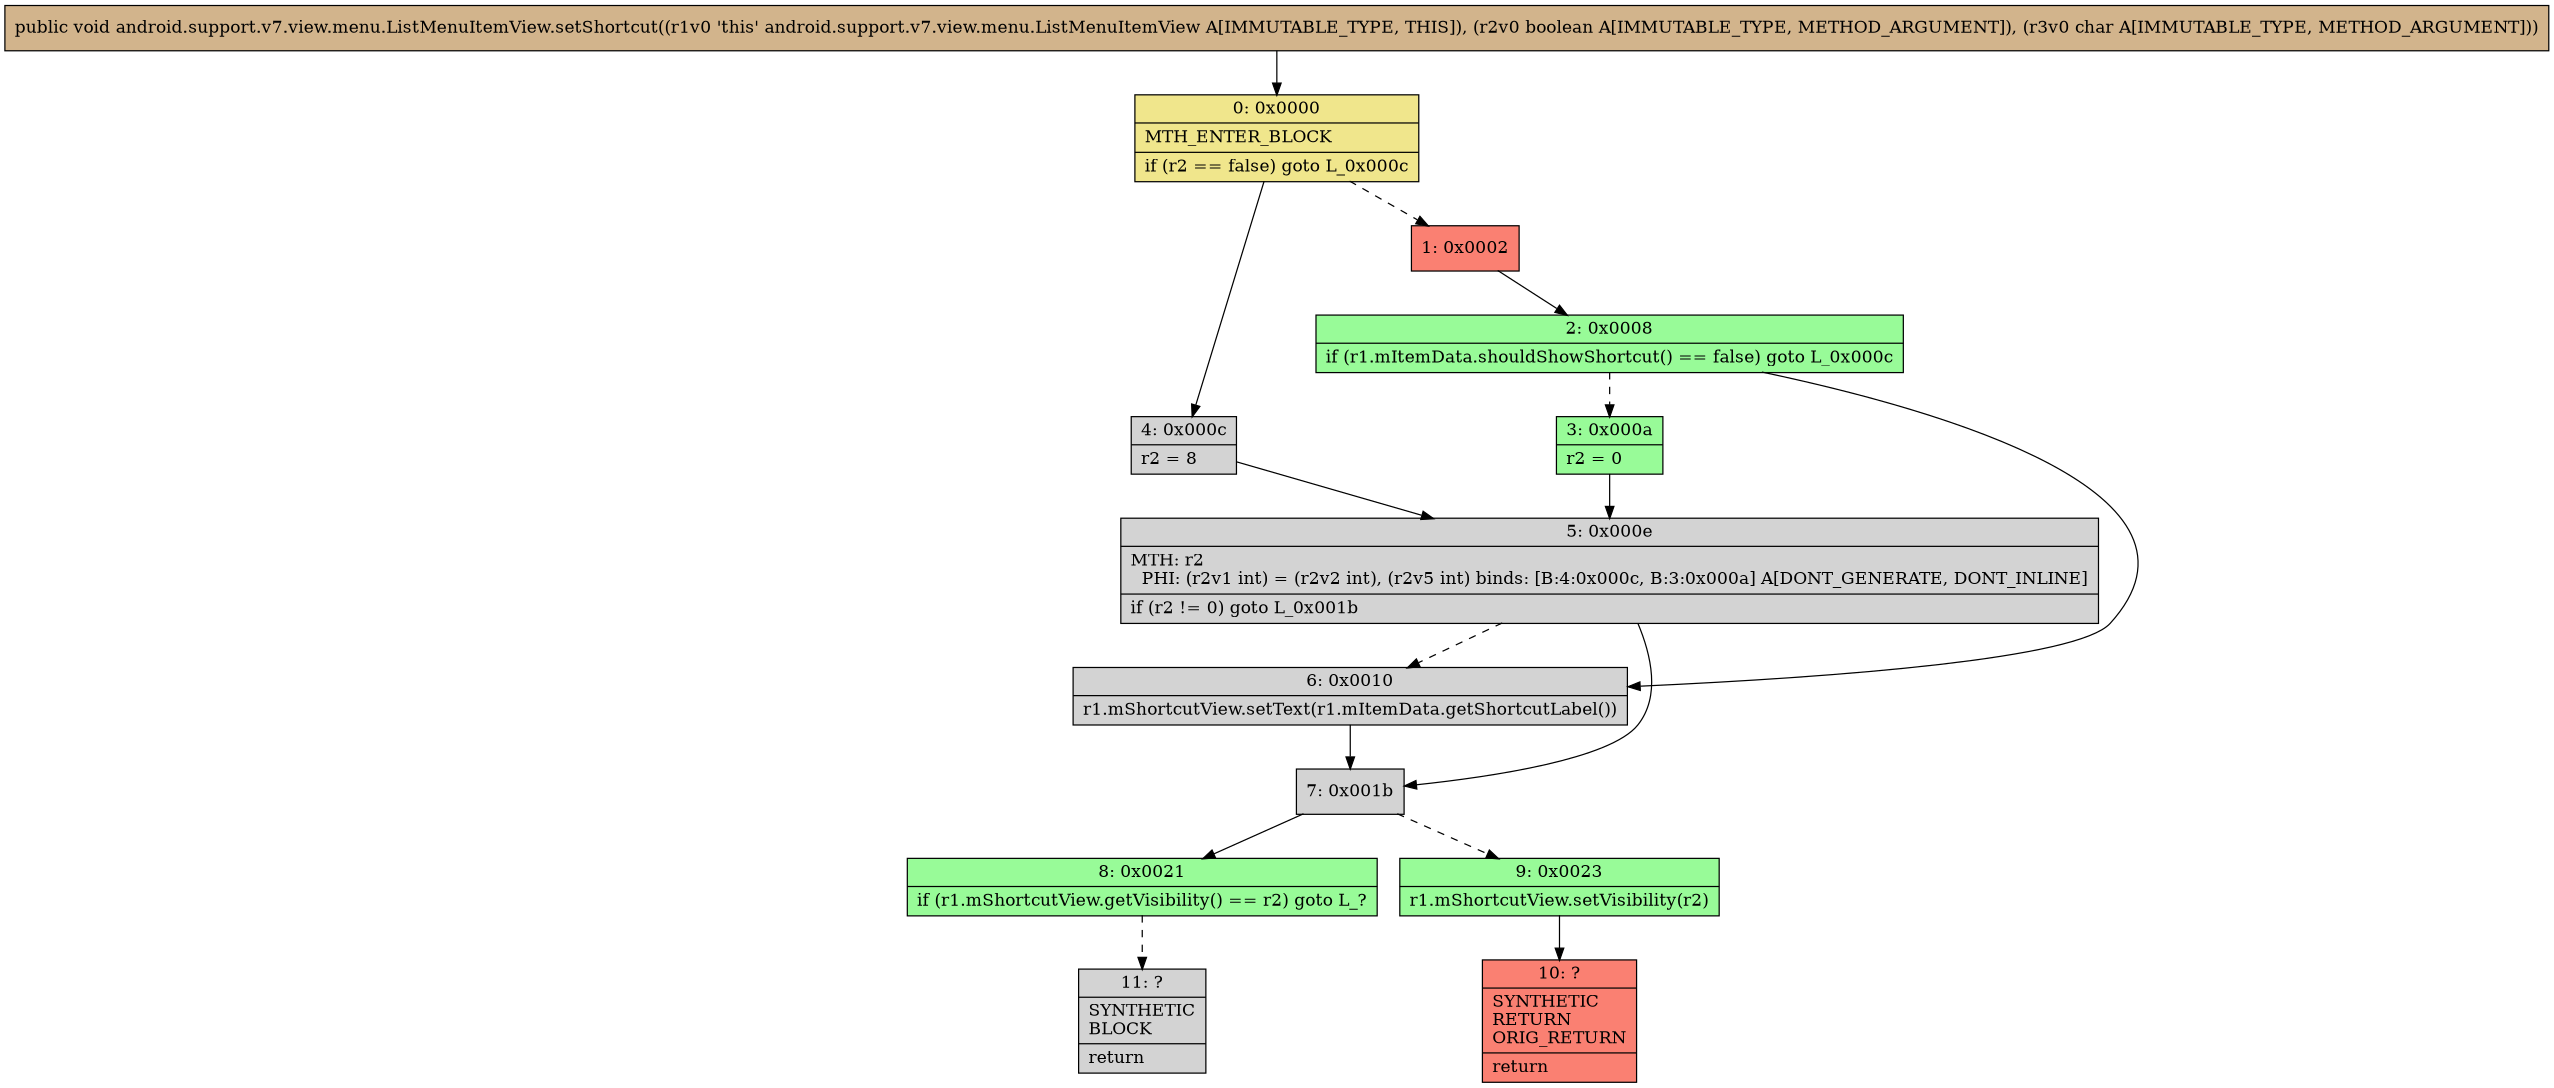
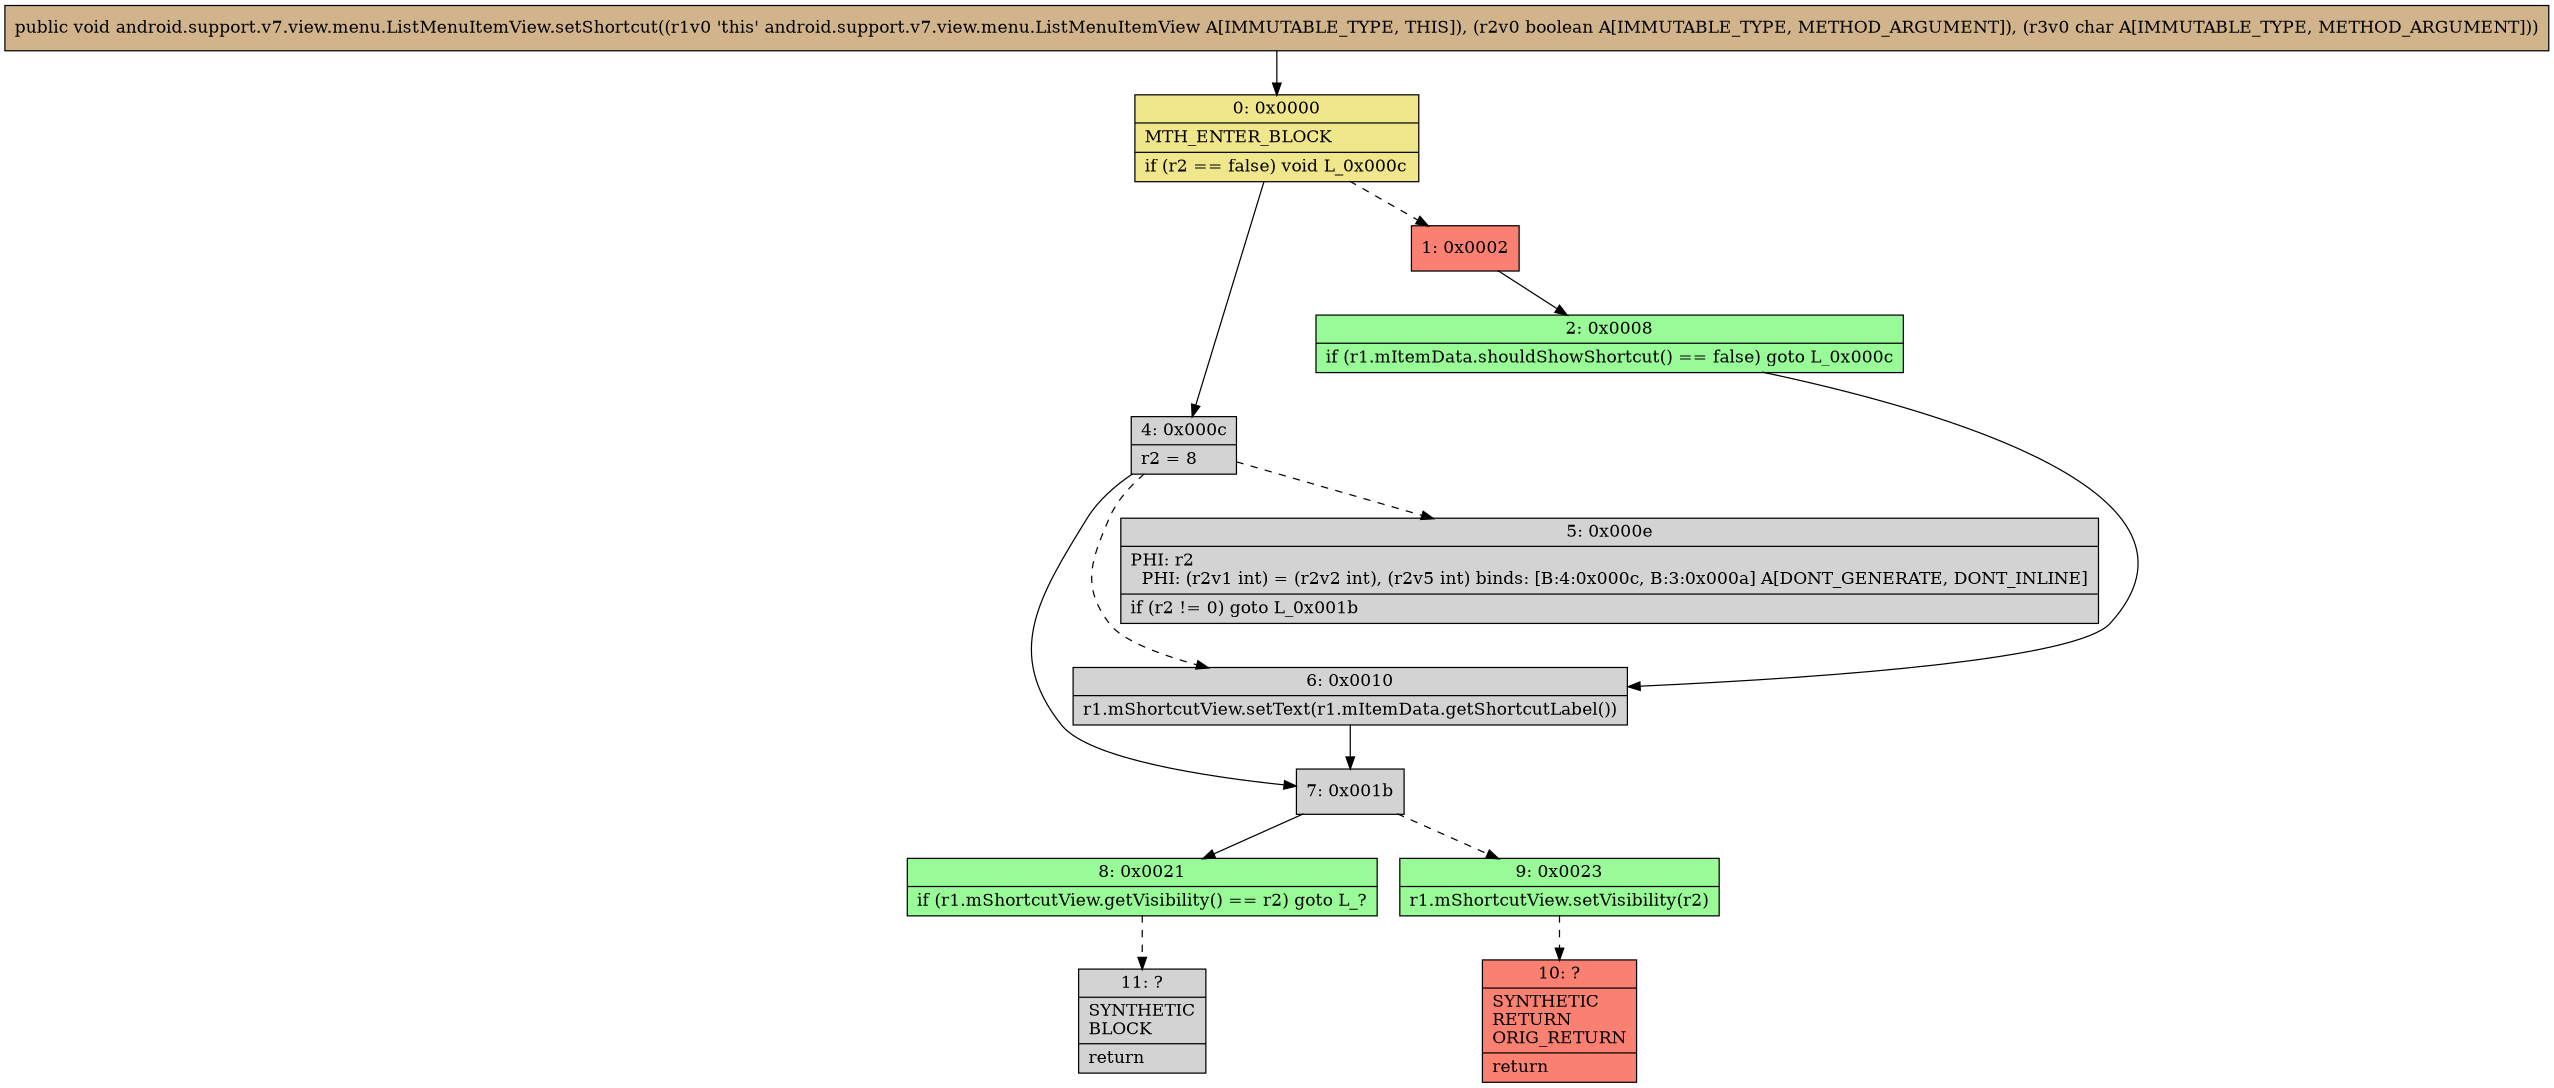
node "0: 0x0000": text "if (r2 == false) goto L_0x000c" -> "if (r2 == false) void L_0x000c"
node "3: 0x000a": removed
edge "4: 0x000c" -> "5: 0x000e": style solid -> dashed
node "5: 0x000e": text "MTH: r2" -> "PHI: r2"
edge "5: 0x000e" -> "6: 0x0010": now "4: 0x000c" -> "6: 0x0010"
edge "5: 0x000e" -> "7: 0x001b": now "4: 0x000c" -> "7: 0x001b"
edge "9: 0x0023" -> "10: ?": style solid -> dashed
